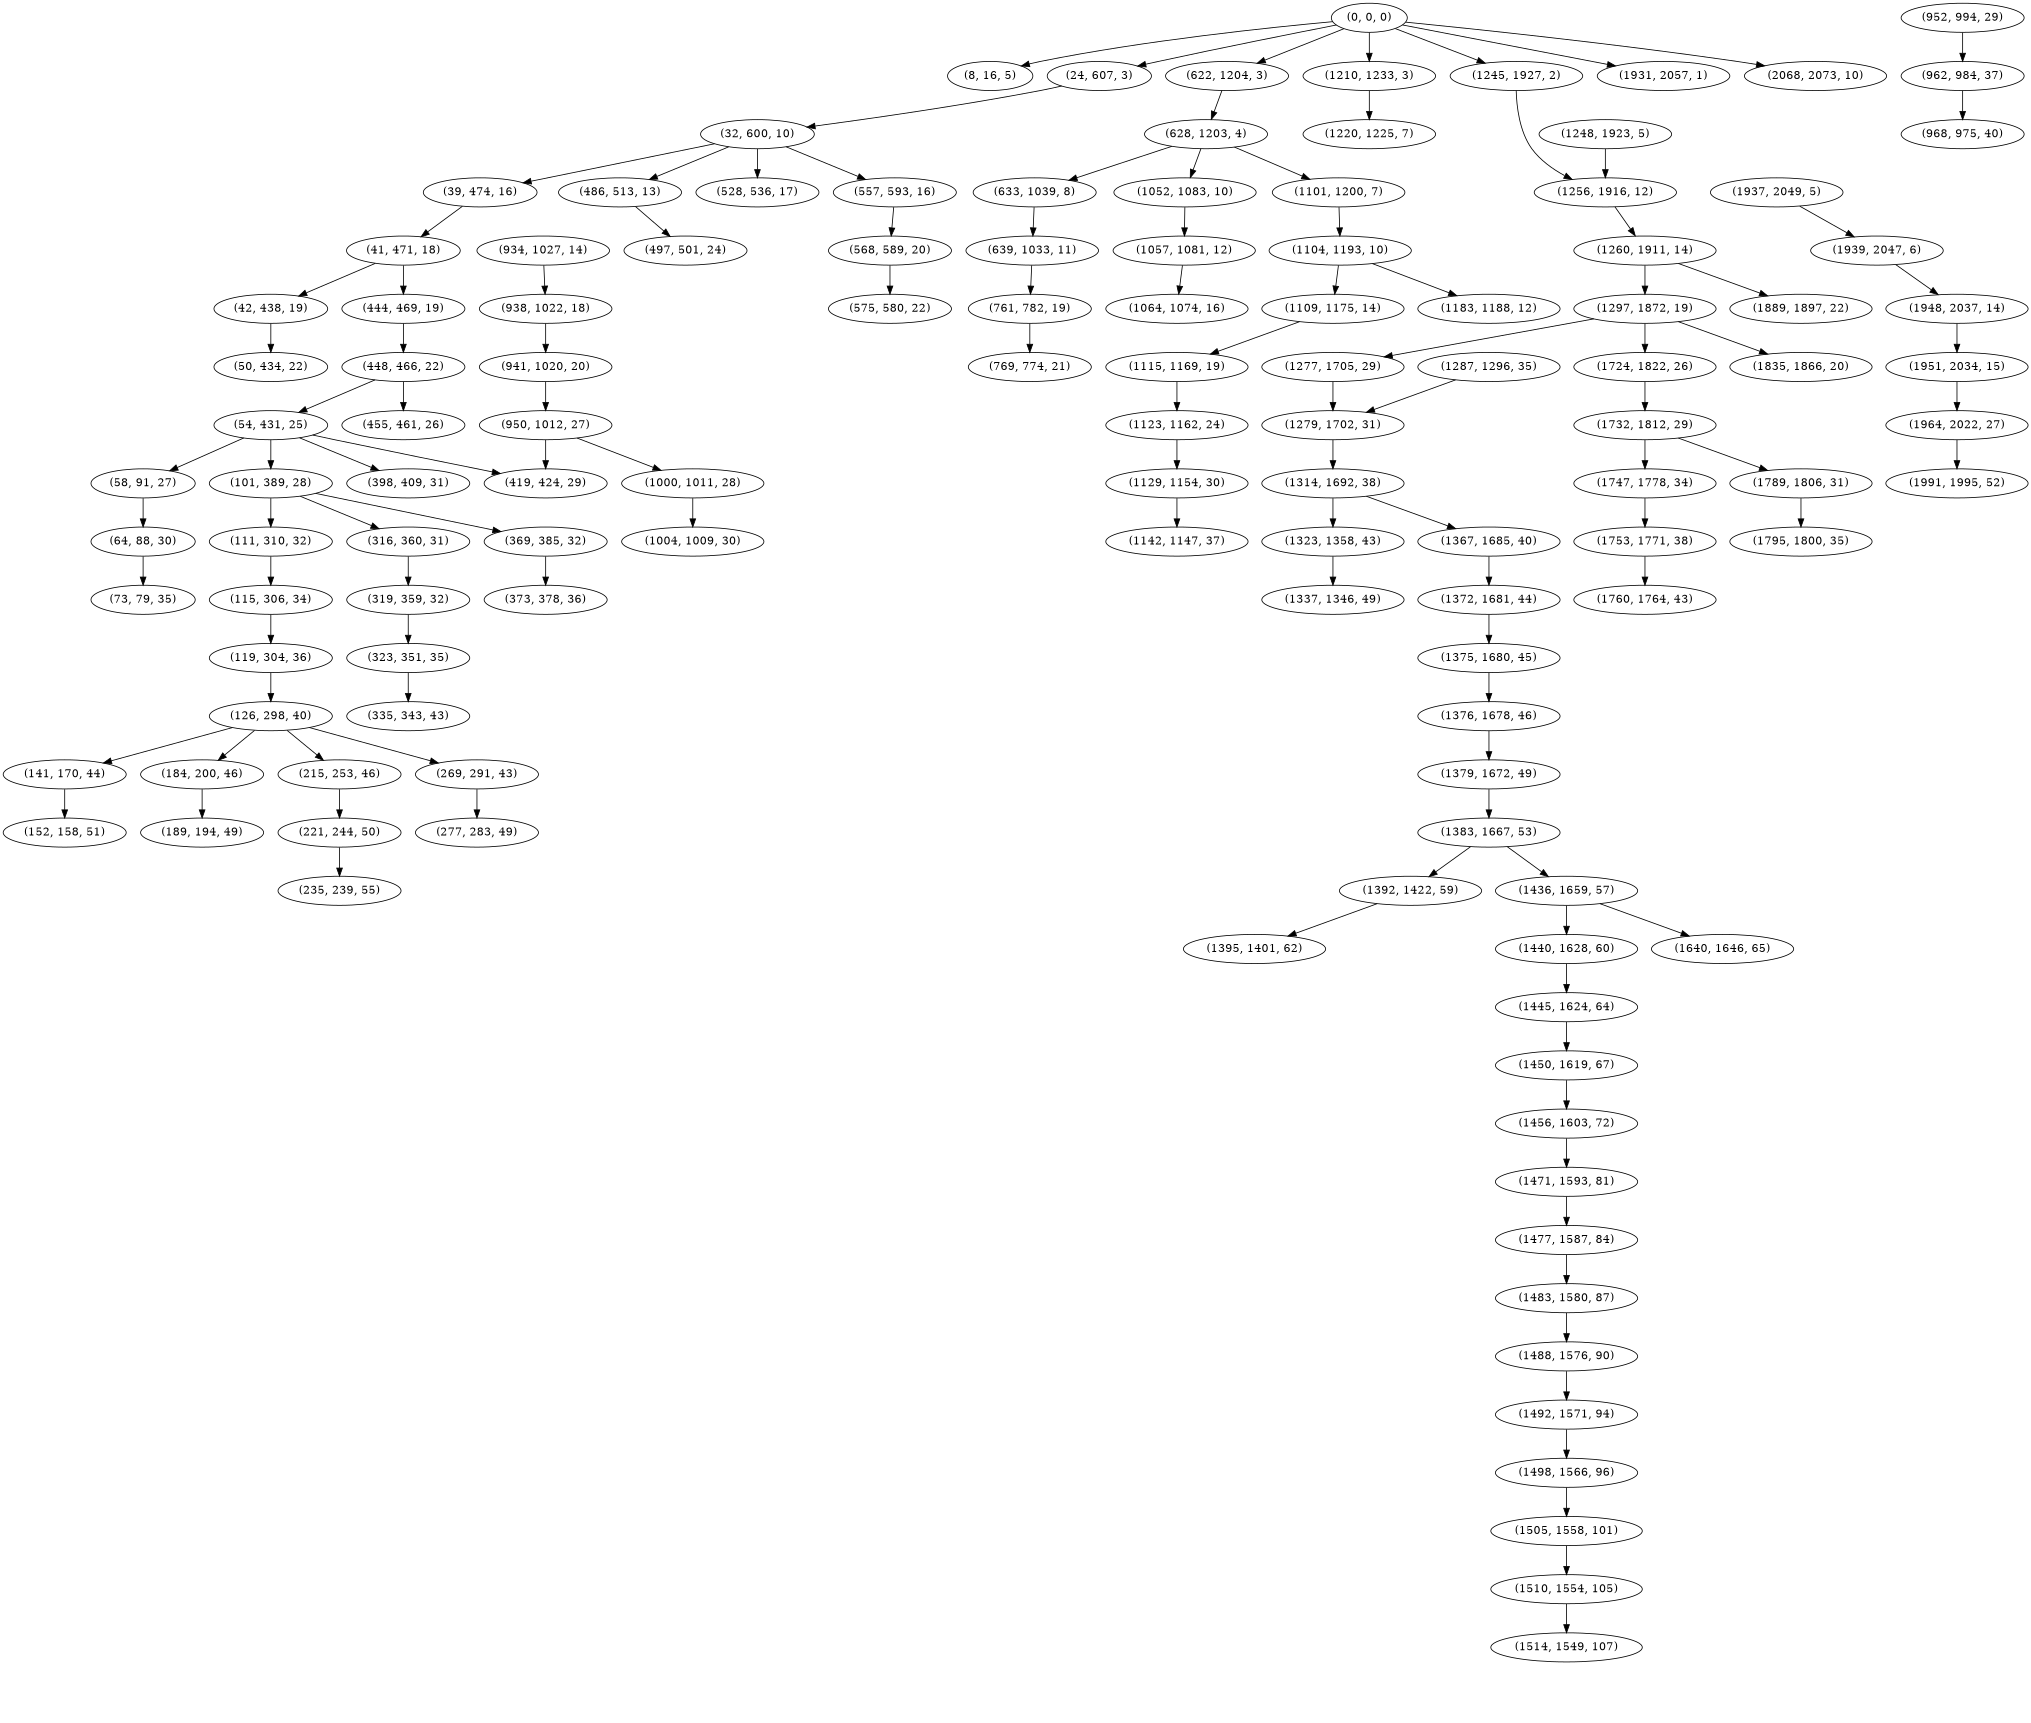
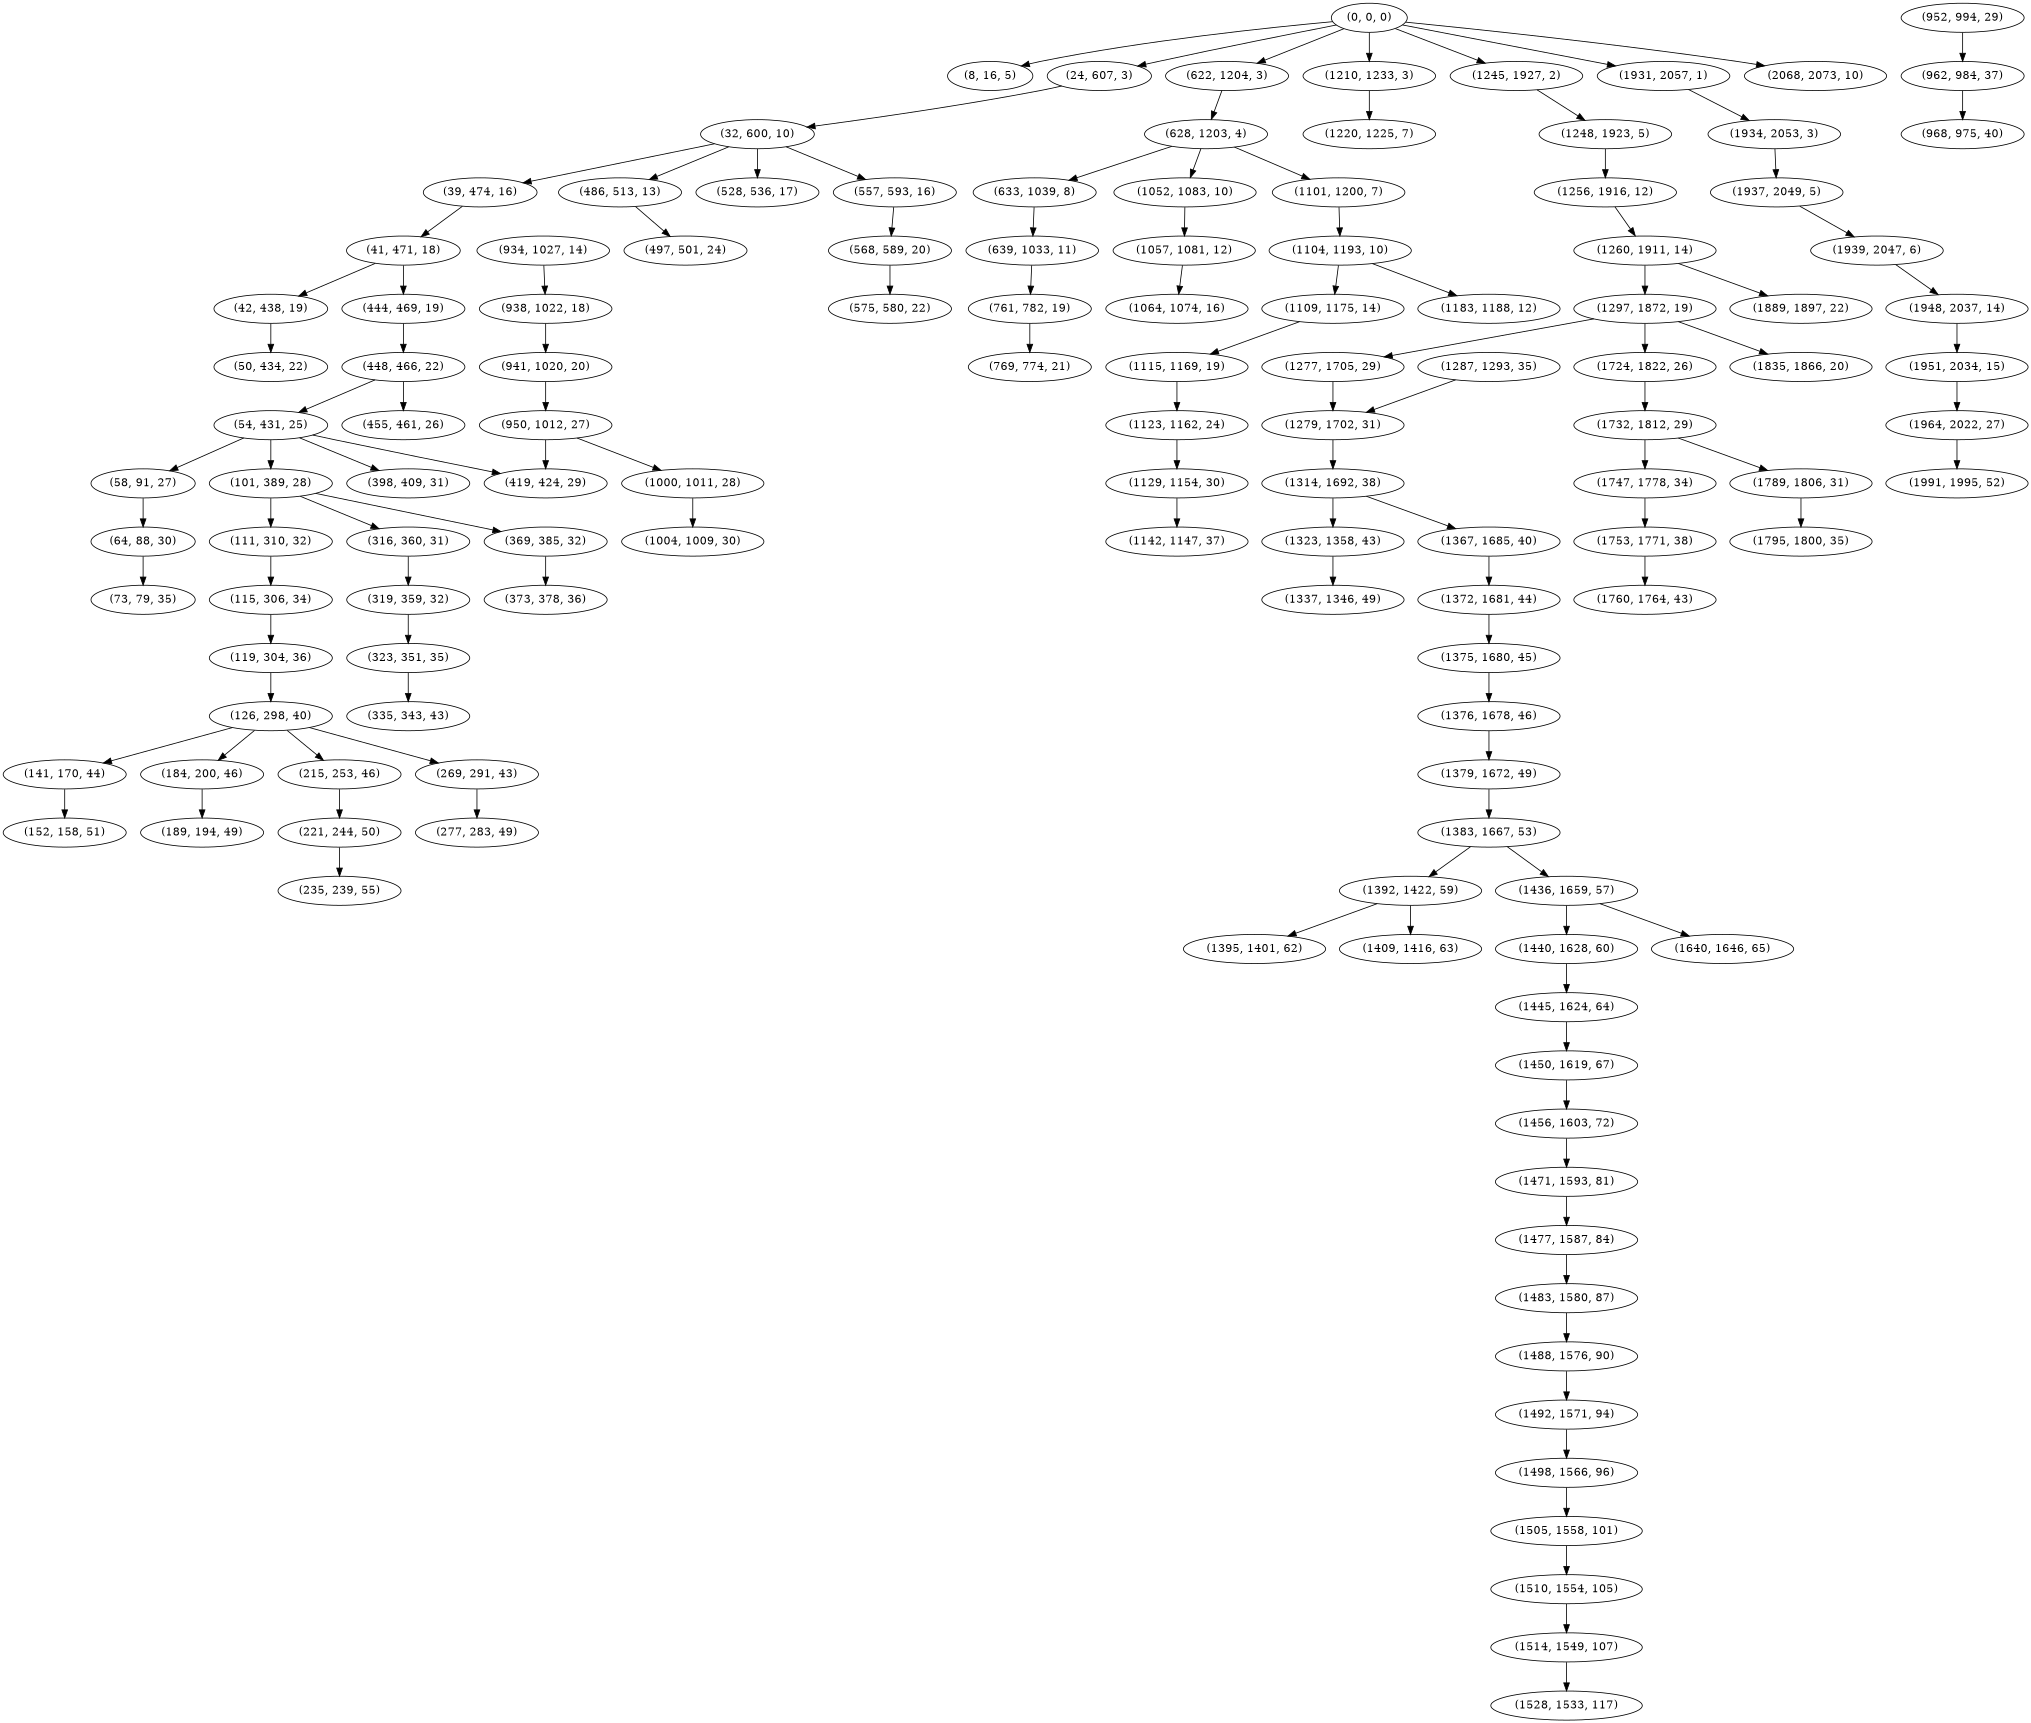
node "(1934, 2053, 3)": added
edge "(1245, 1927, 2)" -> "(1256, 1916, 12)": now "(1245, 1927, 2)" -> "(1248, 1923, 5)"
node "(1287, 1296, 35)": label "(1287, 1296, 35)" -> "(1287, 1293, 35)"
node "(1409, 1416, 63)": added
node "(1528, 1533, 117)": added
